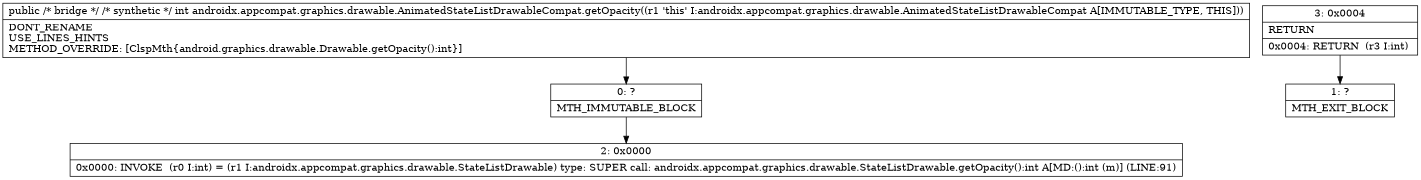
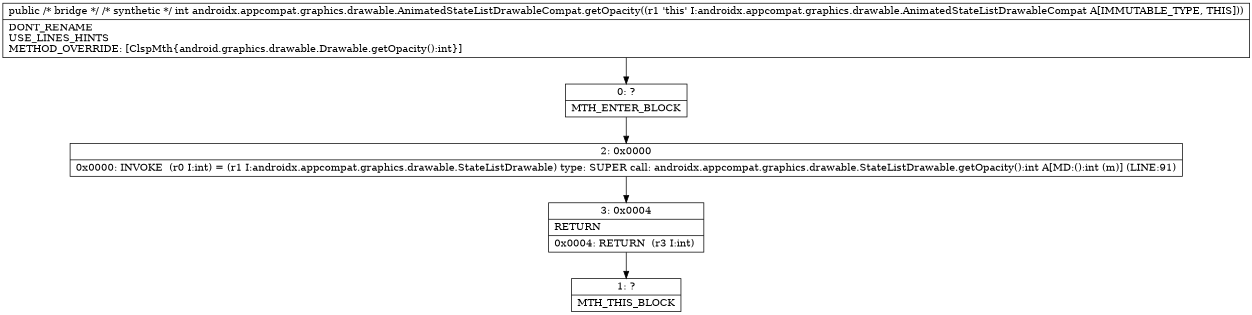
node "0: ?": text "MTH_IMMUTABLE_BLOCK" -> "MTH_ENTER_BLOCK"
node "1: ?": text "MTH_EXIT_BLOCK" -> "MTH_THIS_BLOCK"
edge "2: 0x0000" -> "3: 0x0004": added
